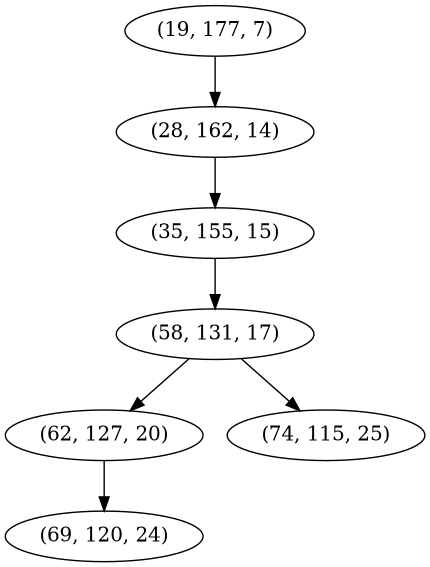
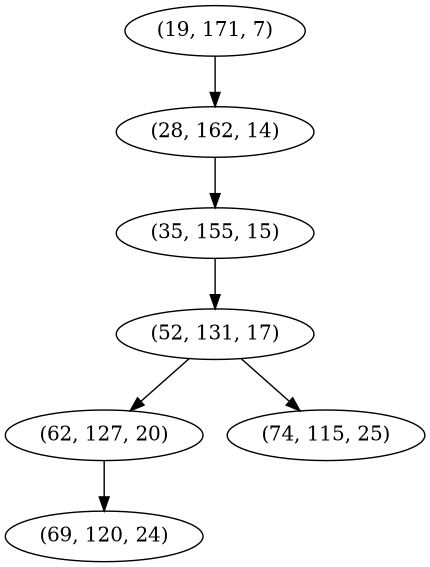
node "(19, 177, 7)": label "(19, 177, 7)" -> "(19, 171, 7)"
node "(58, 131, 17)": label "(58, 131, 17)" -> "(52, 131, 17)"
